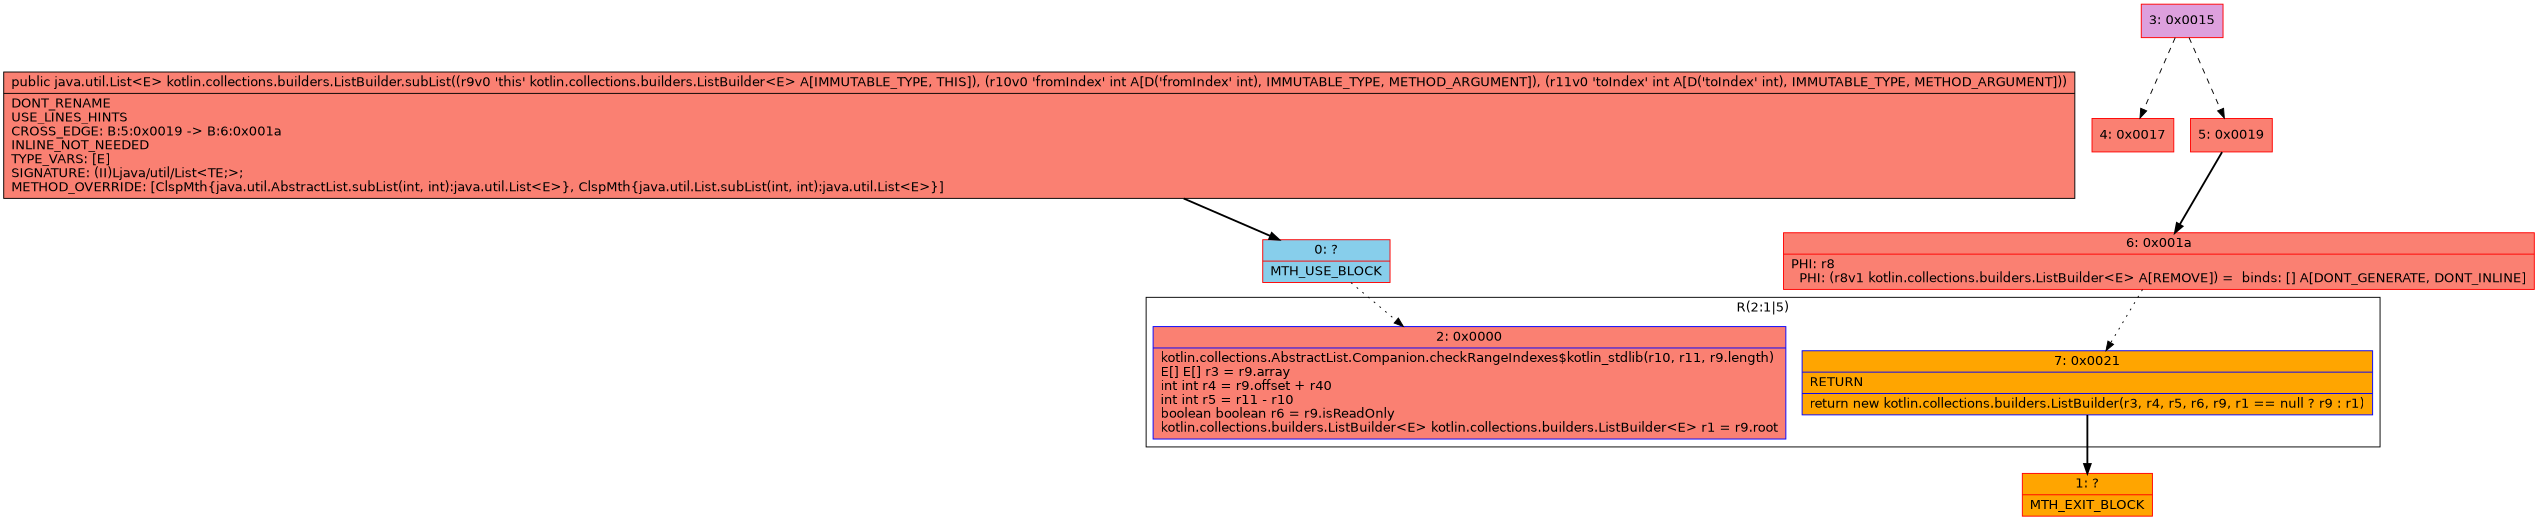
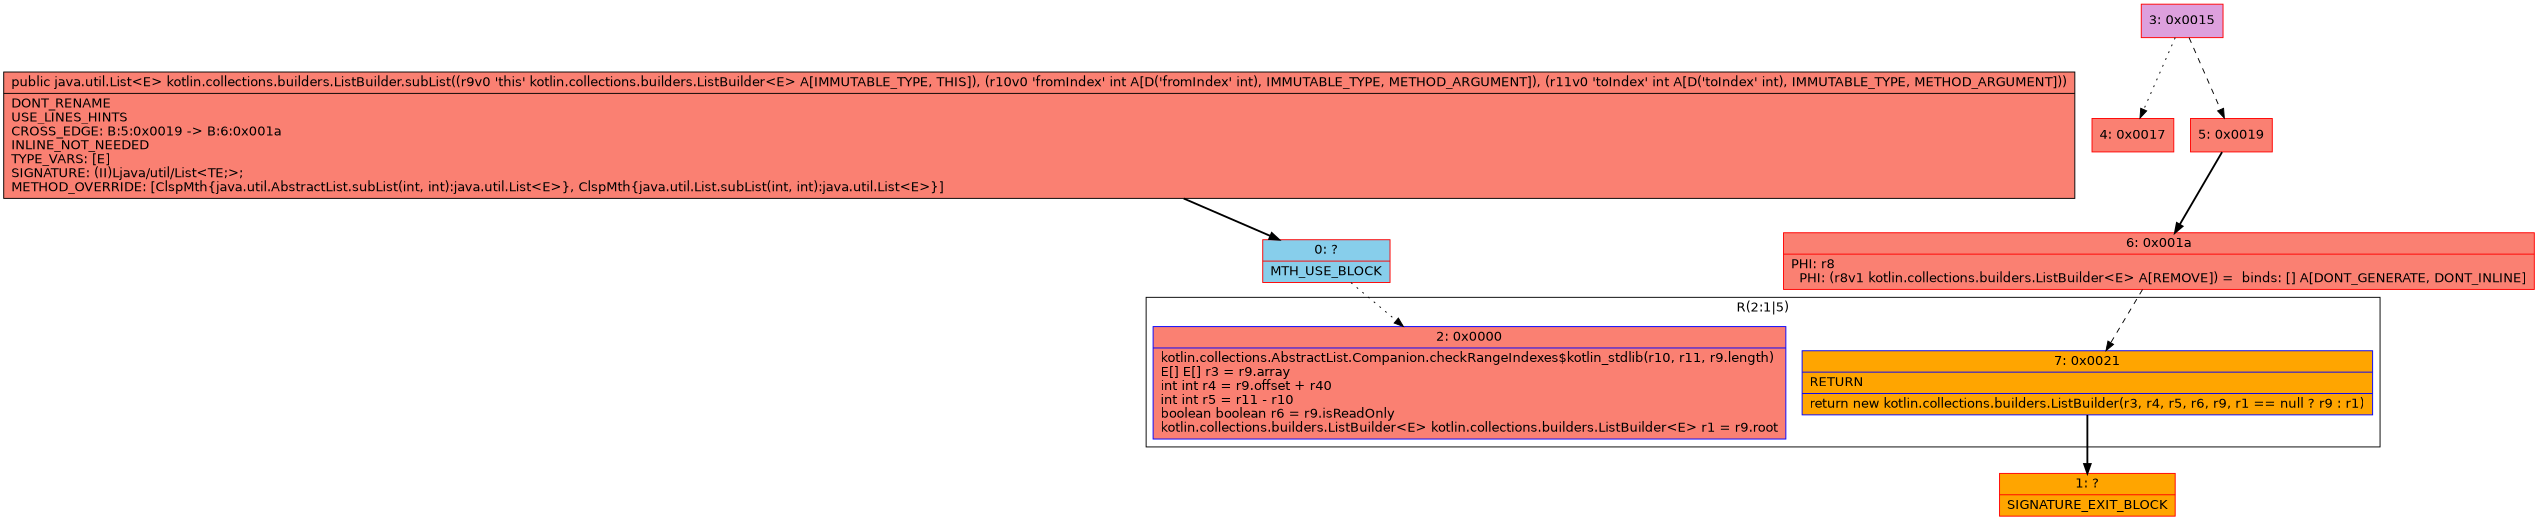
edge "3: 0x0015" -> "4: 0x0017": style dashed -> dotted
edge "6: 0x001a" -> "7: 0x0021": style dotted -> dashed
node "1: ?": text "MTH_EXIT_BLOCK" -> "SIGNATURE_EXIT_BLOCK"
